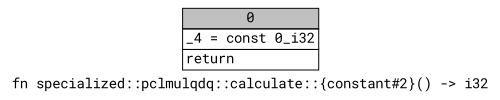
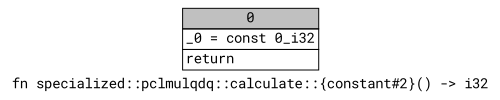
node "0": text "_4 = const 0_i32" -> "_0 = const 0_i32"
